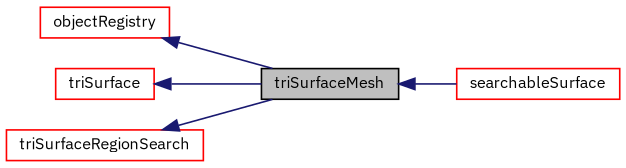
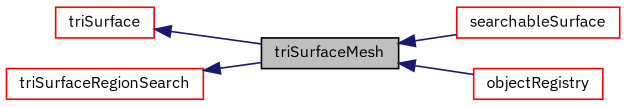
edge "triSurfaceMesh" -> "objectRegistry": reversed
